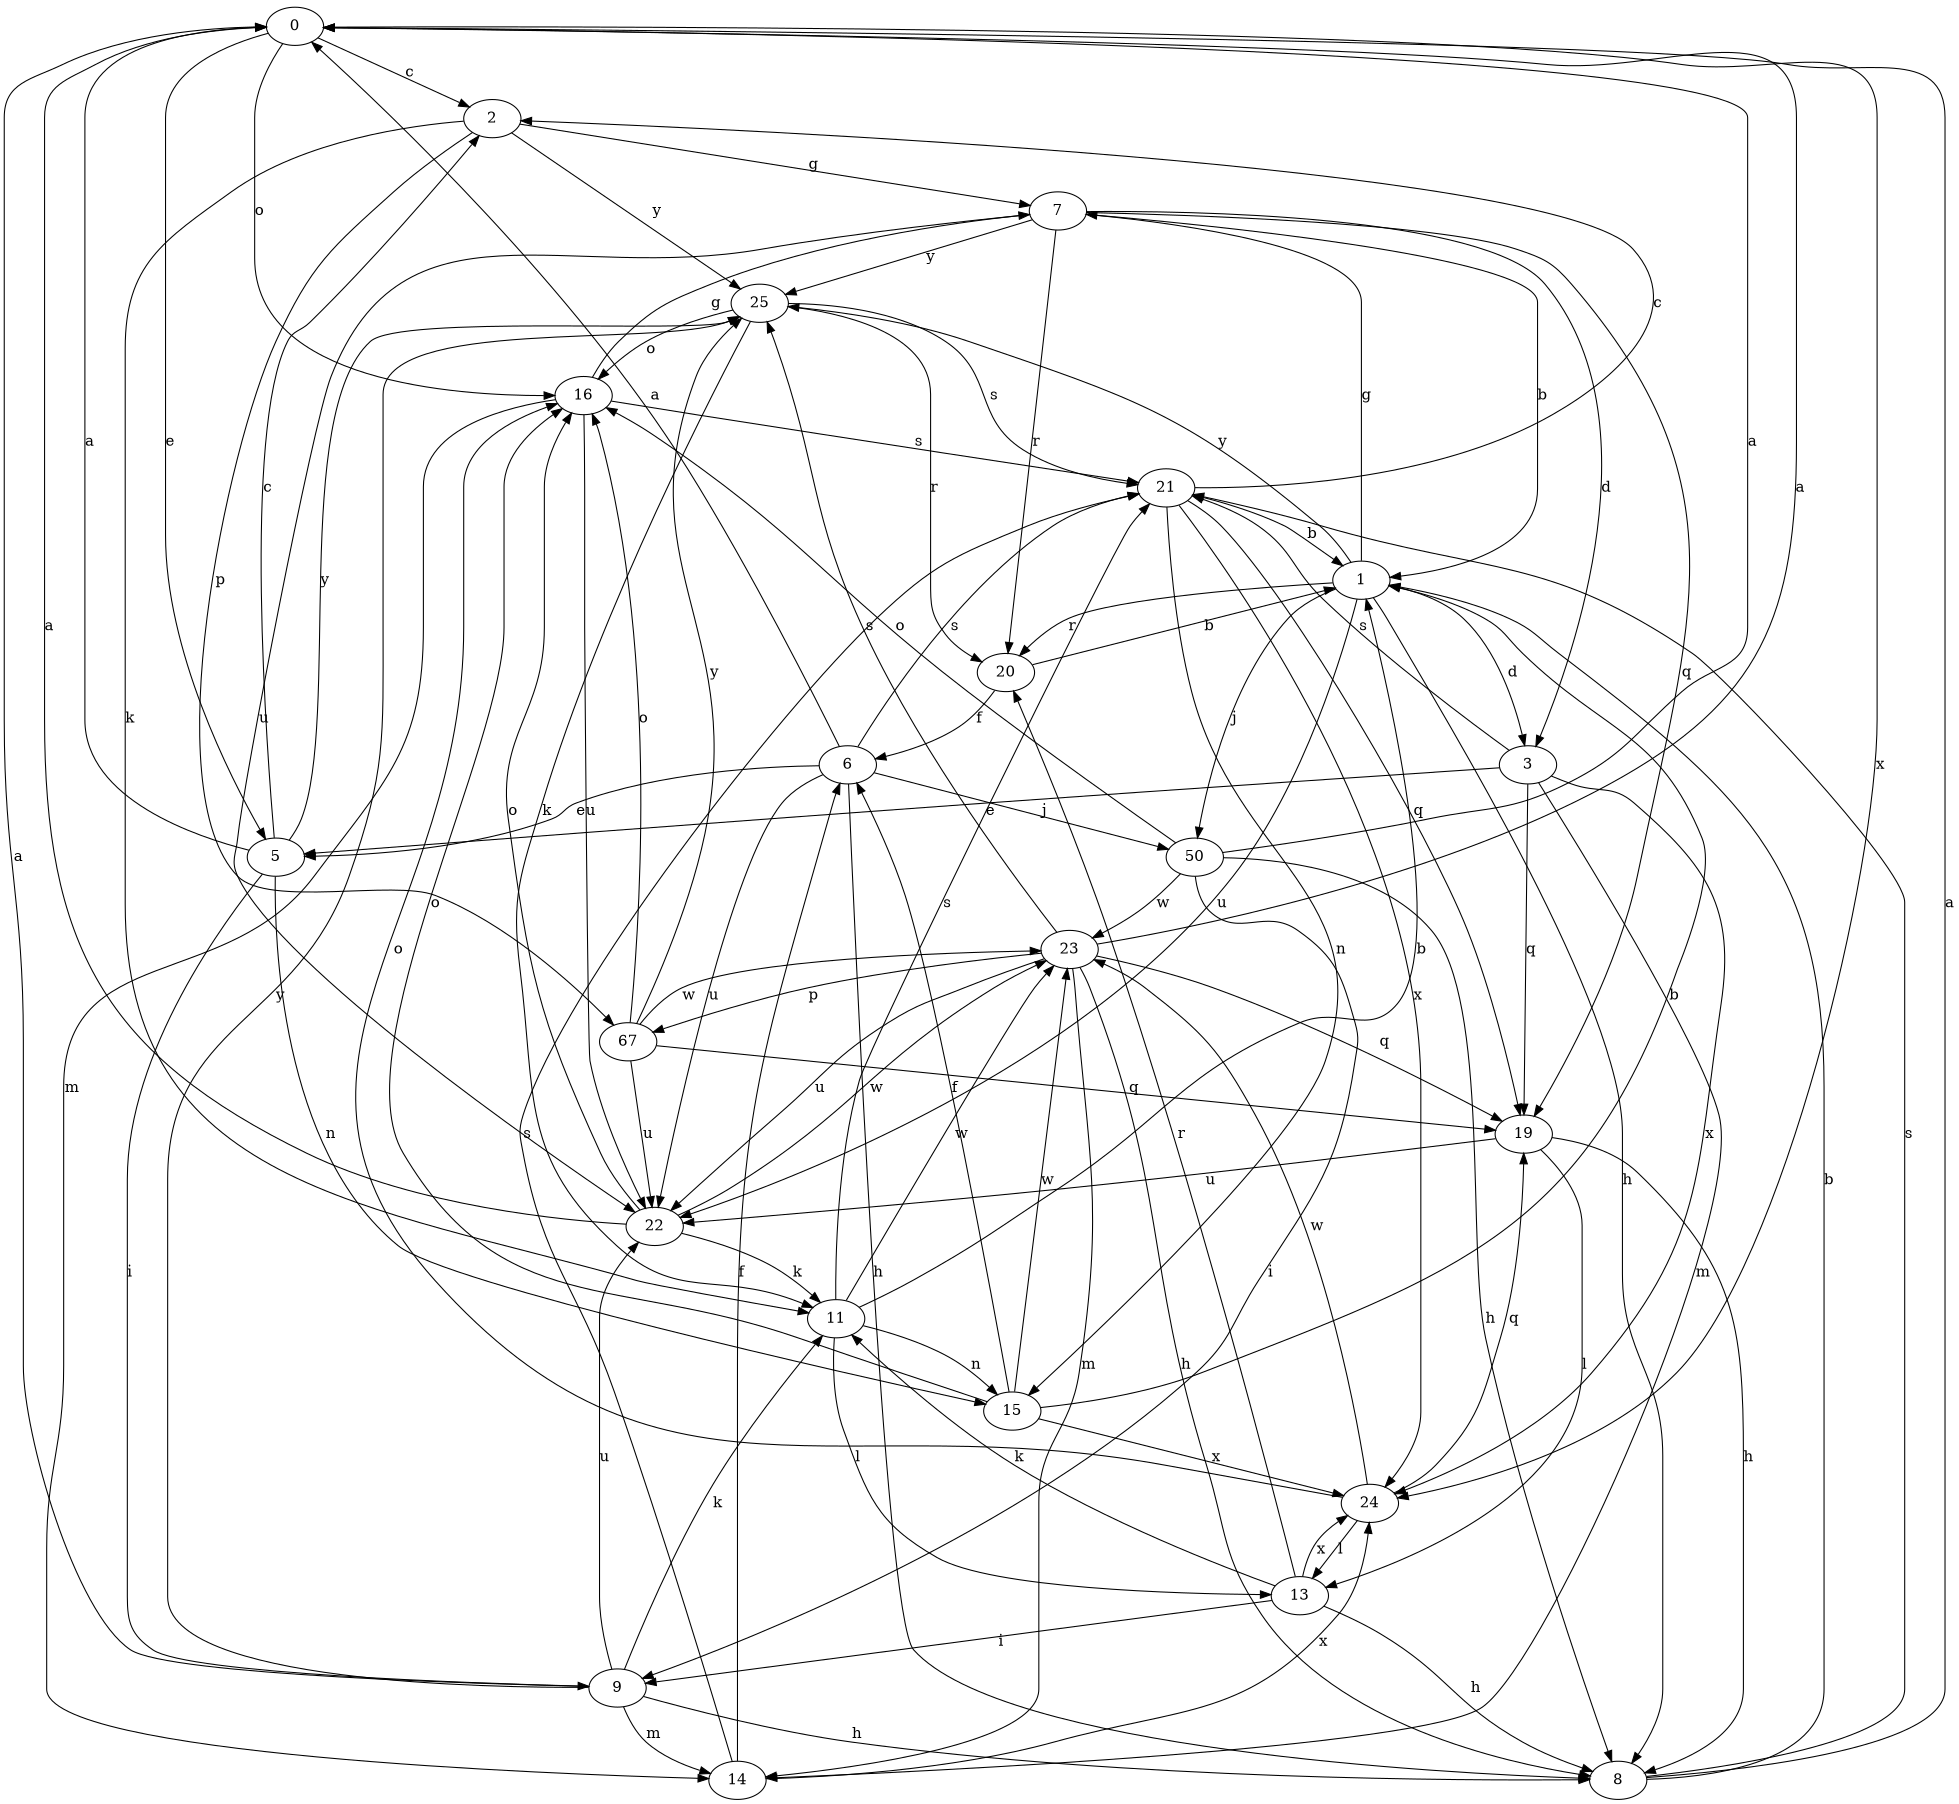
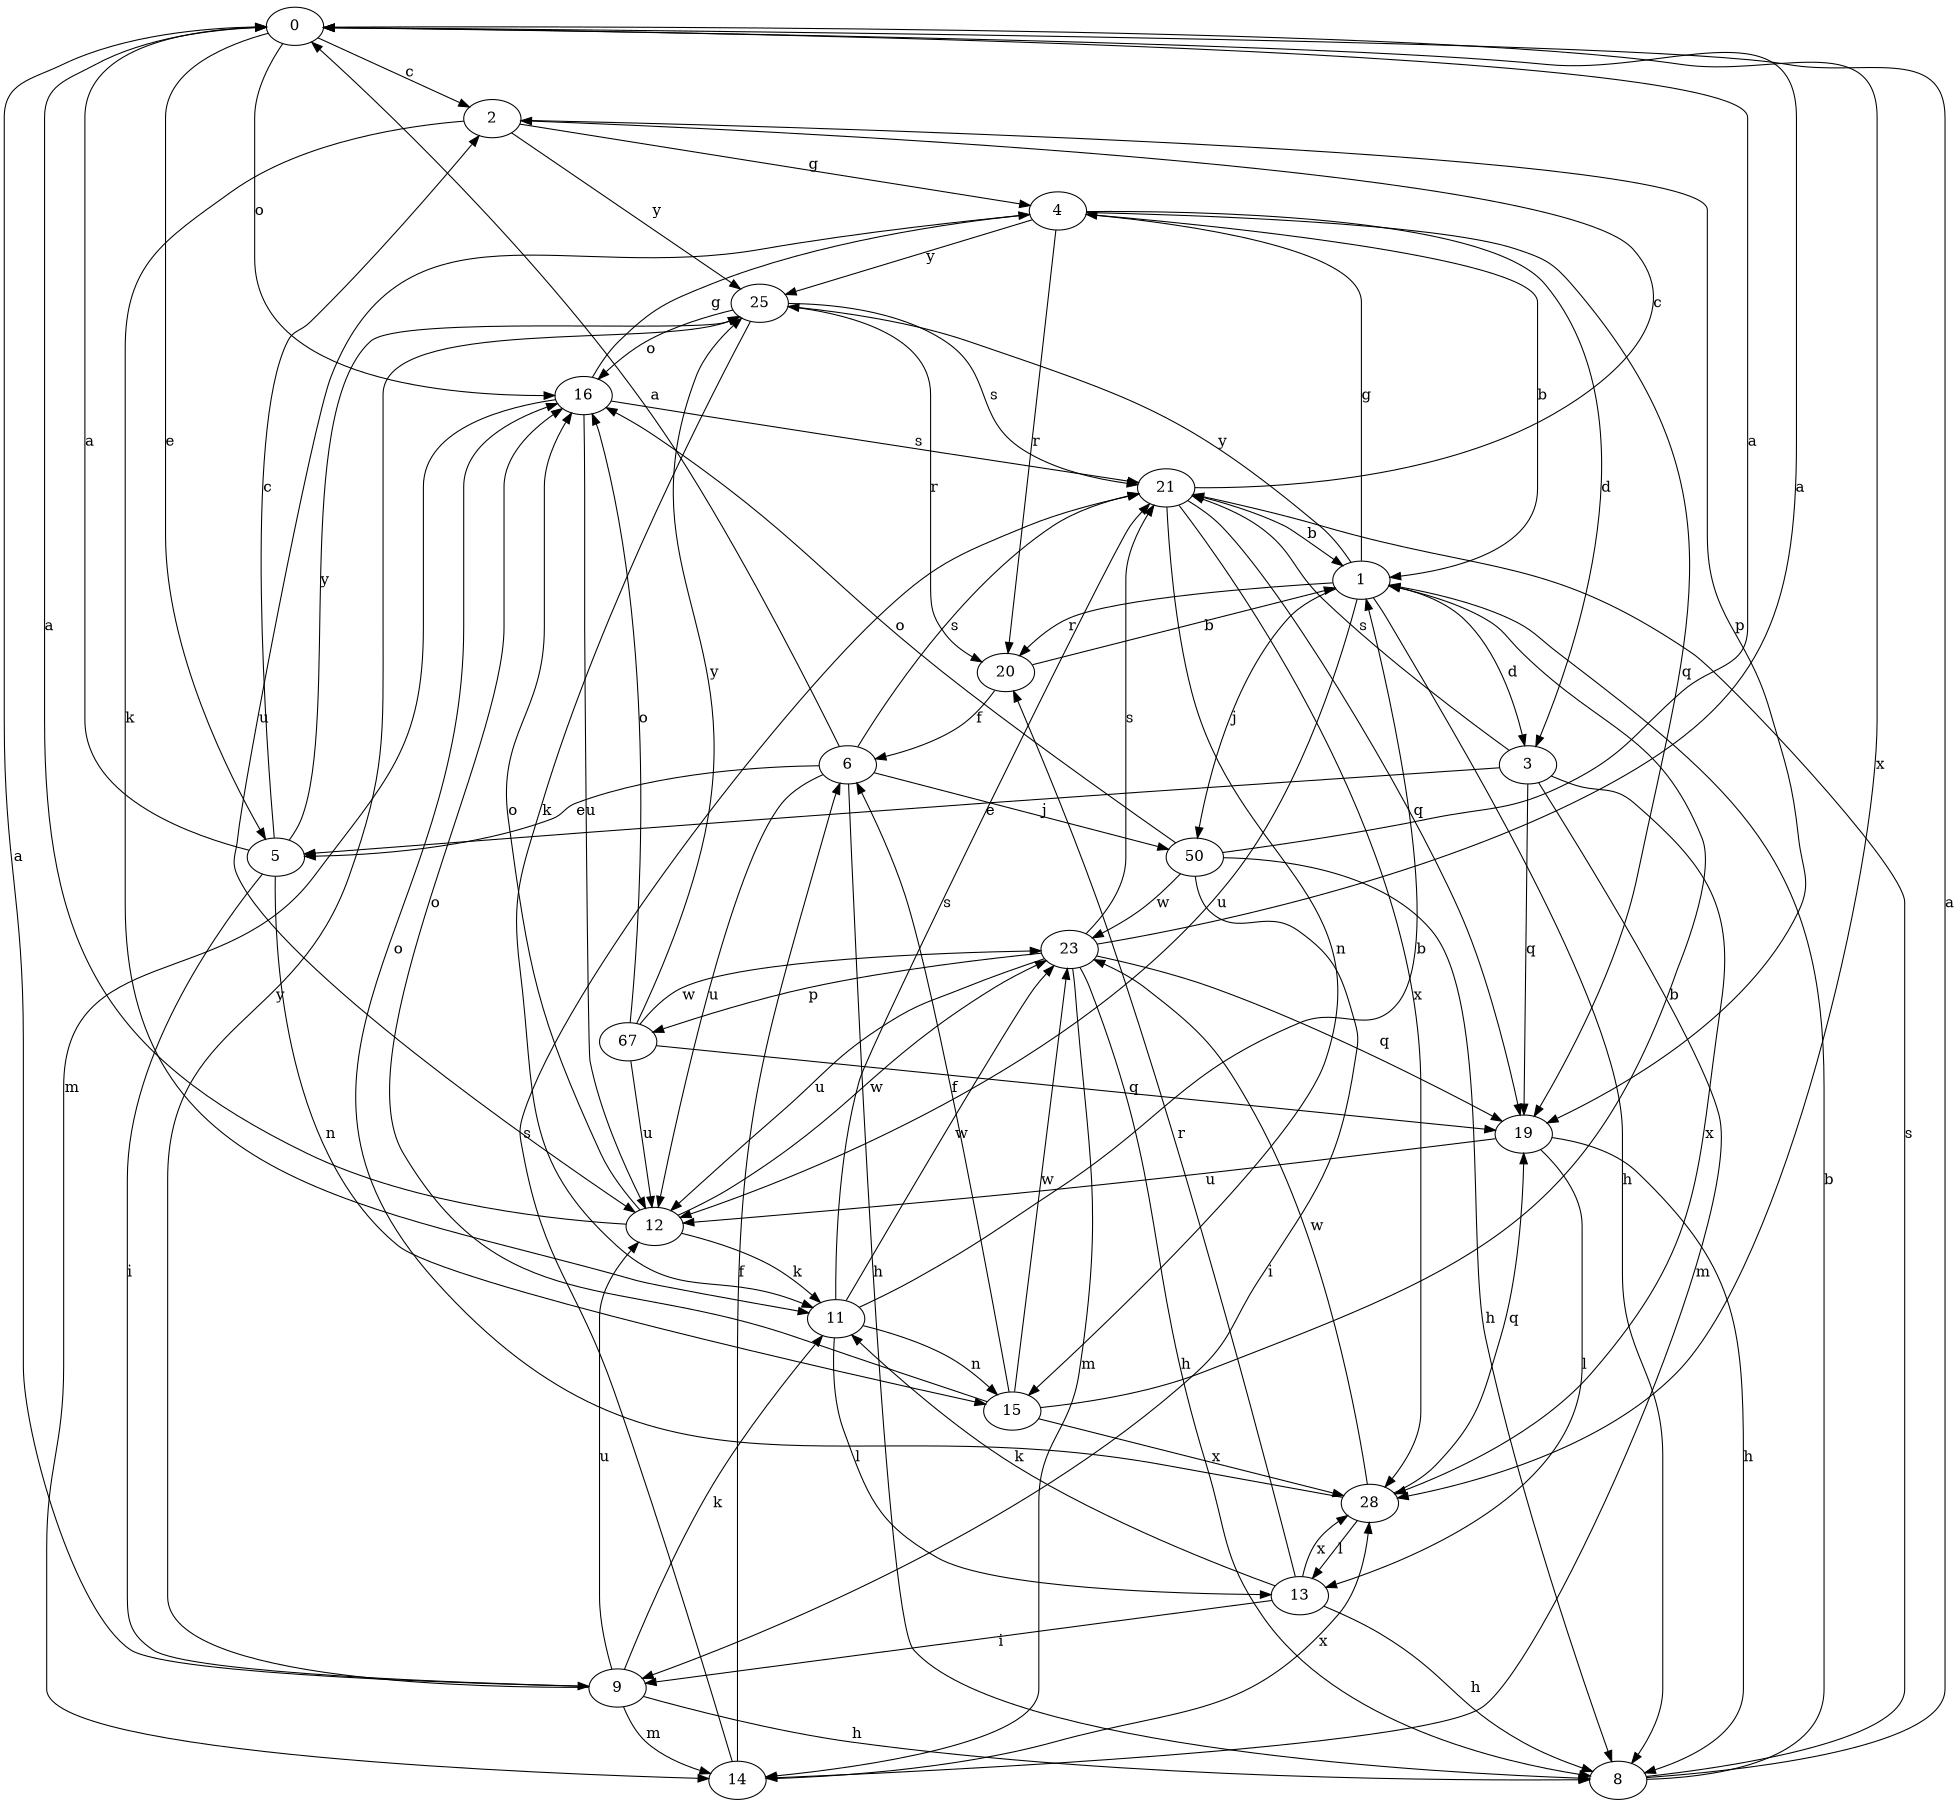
node "7": label "7" -> "4"
edge "23" -> "25": now "23" -> "21"
edge "2" -> "67": now "2" -> "19"
node "22": label "22" -> "12"
node "24": label "24" -> "28"
